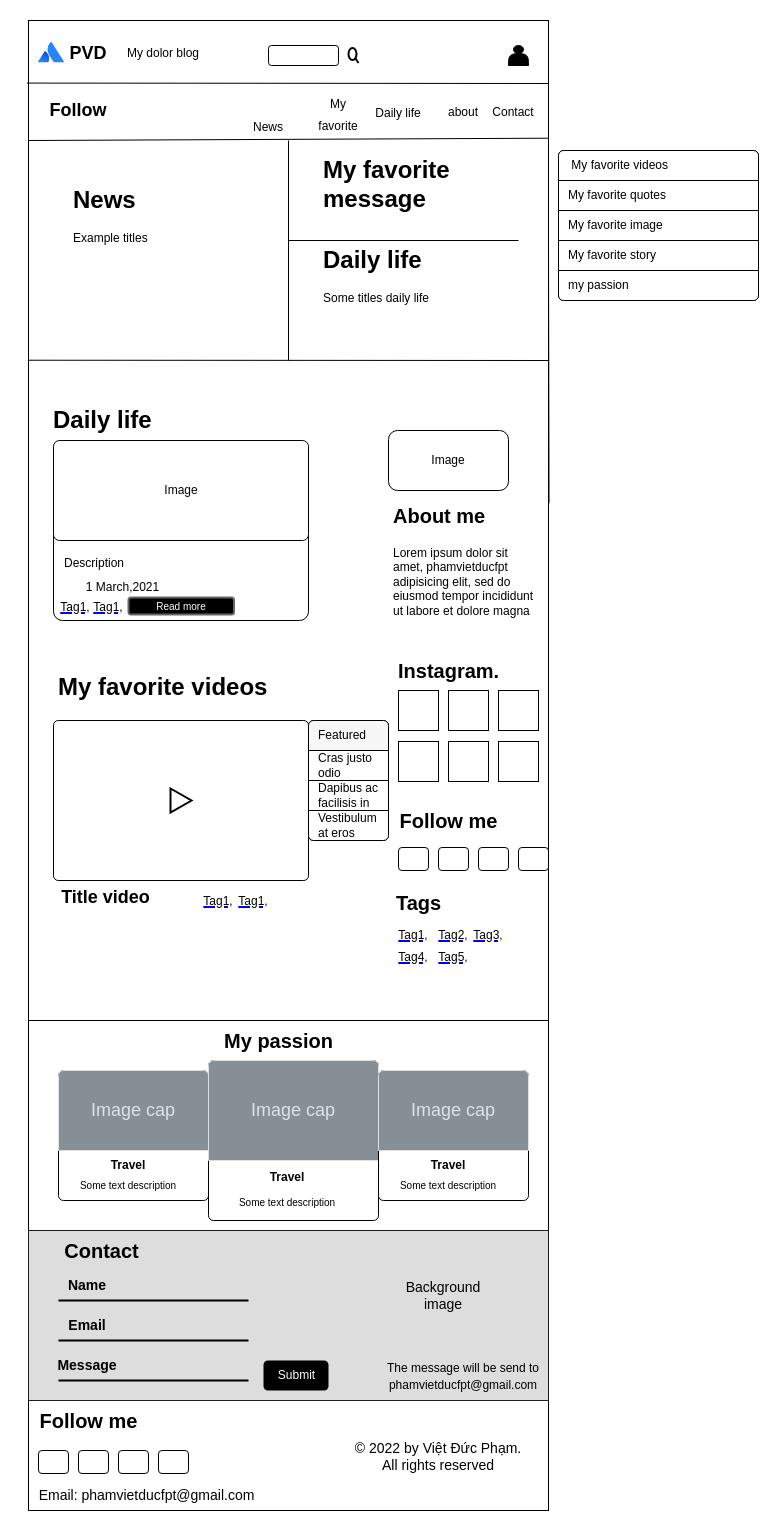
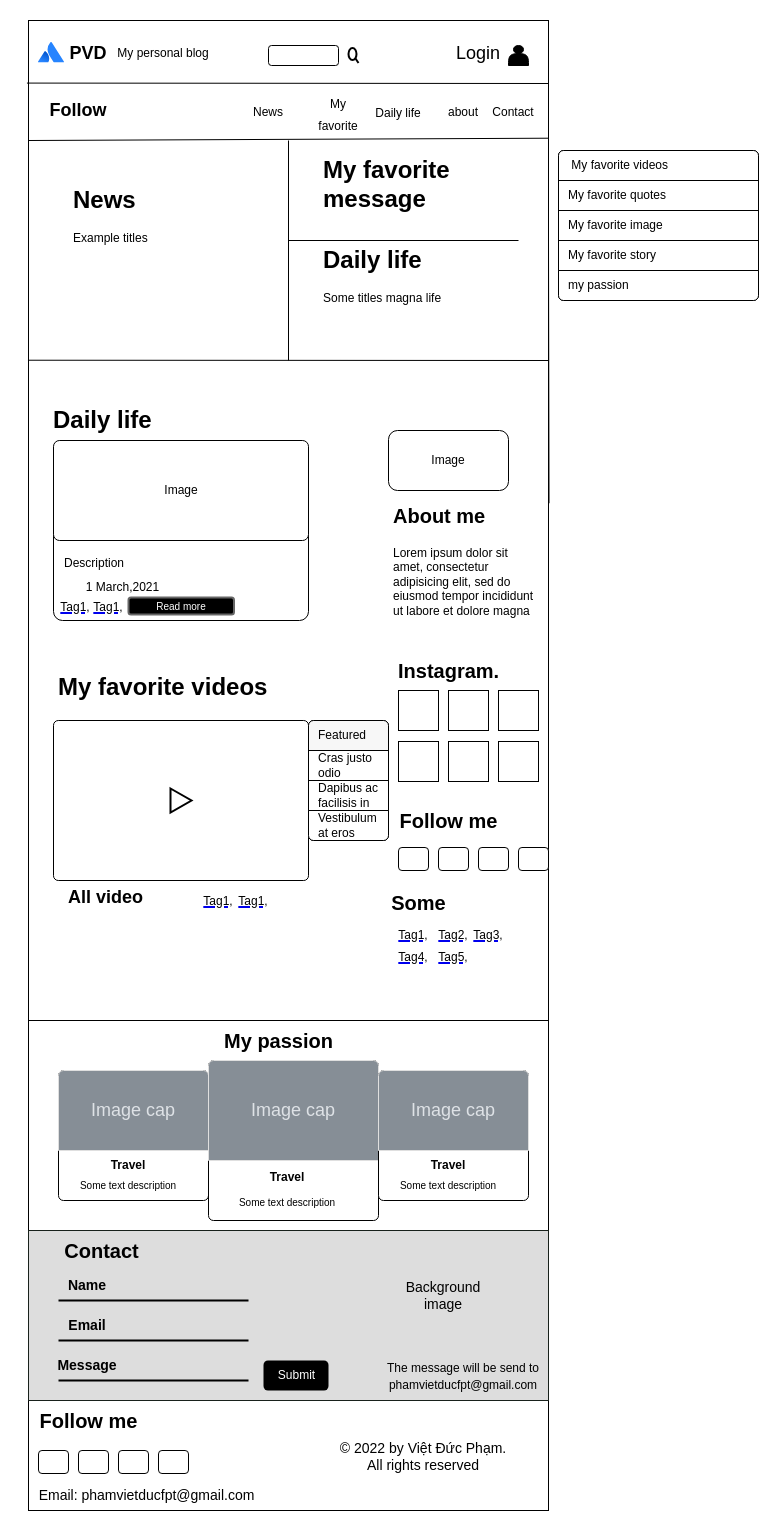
node "Login": added
node "My dolor blog": label "My dolor blog" -> "My personal blog"
node "News": moved (269, 126) -> (269, 111)
node "Daily lifeSome titles daily life": label "Daily lifeSome titles daily life" -> "Daily lifeSome titles magna life"
node "About meLorem ipsum dolor sit amet, phamvietducfpt adipisicing elit, sed do eiusmod tempor incididunt ut labore et dolore magna aliqua.": label "About meLorem ipsum dolor sit amet, phamvietducfpt adipisicing elit, sed do eiusmod tempor incididunt ut labore et dolore magna aliqua." -> "About meLorem ipsum dolor sit amet, consectetur adipisicing elit, sed do eiusmod tempor incididunt ut labore et dolore magna aliqua."
node "Title video": label "Title video" -> "All video"
node "Tags": label "Tags" -> "Some"
node "© 2022 by Việt Đức Phạm. All rights reserved": moved (439, 1456) -> (424, 1456)
